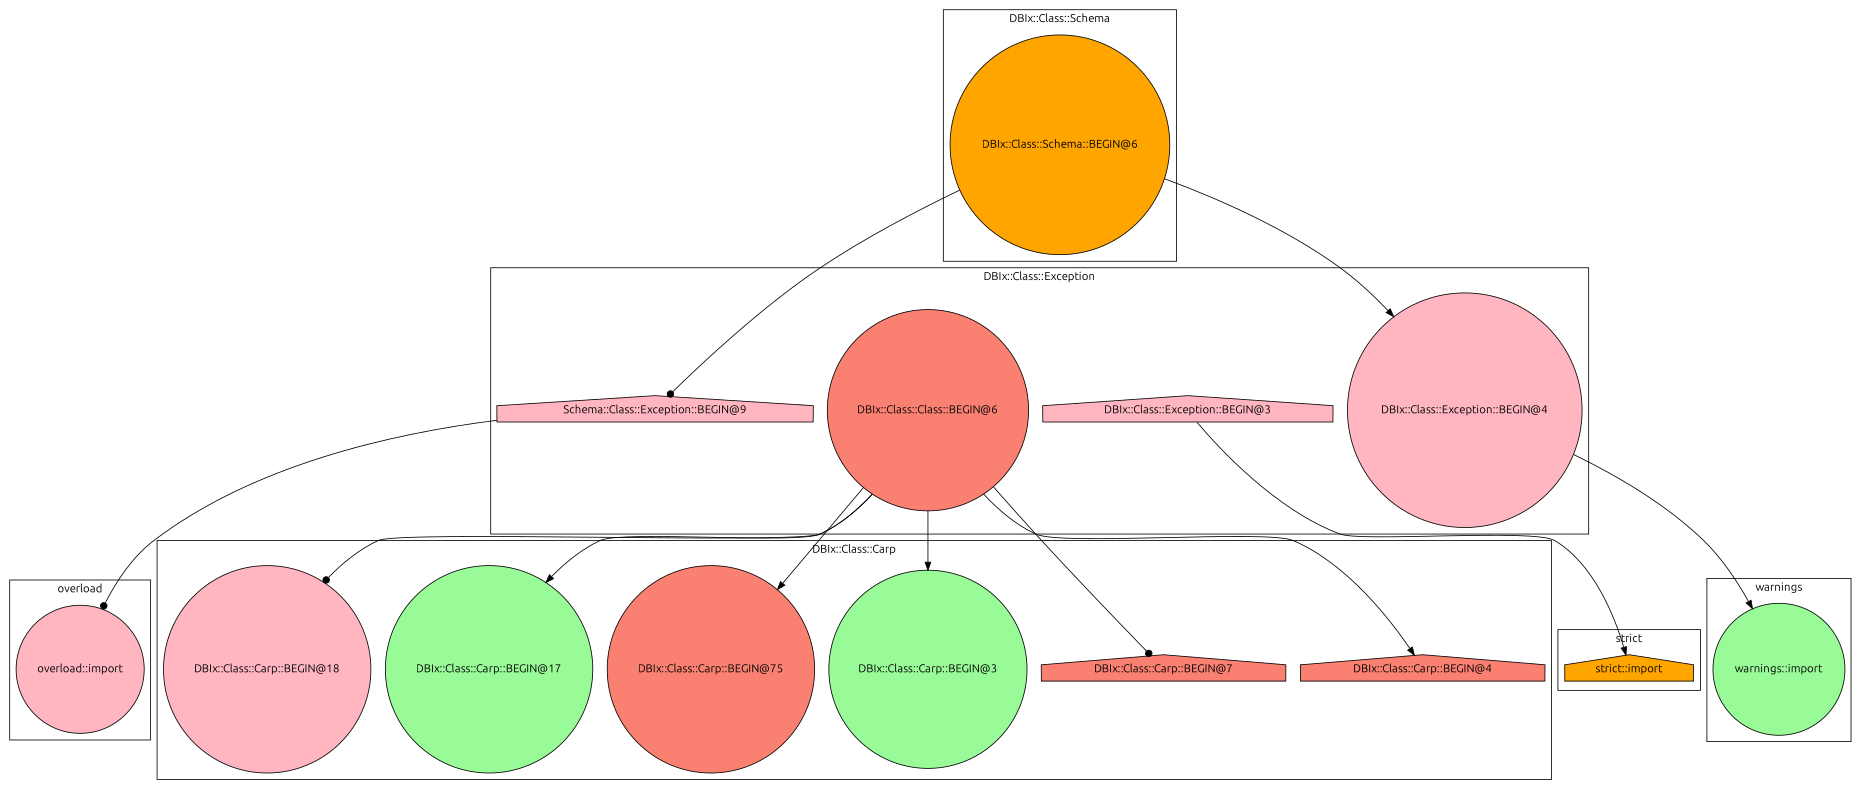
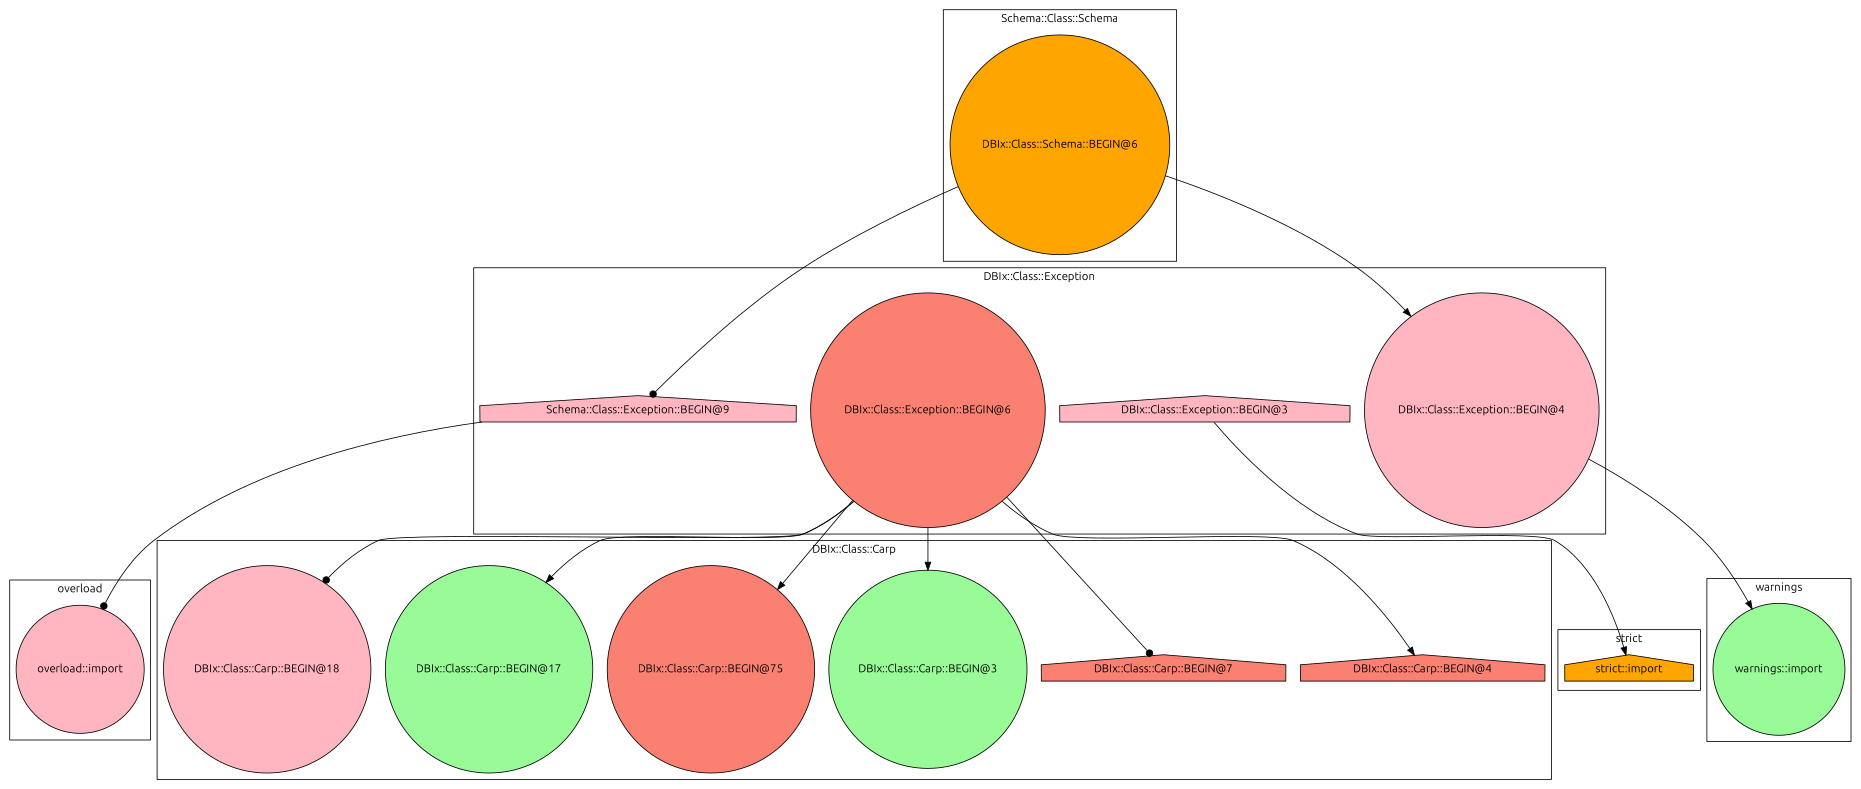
cluster "DBIx::Class::Schema": label "DBIx::Class::Schema" -> "Schema::Class::Schema"
node "DBIx::Class::Class::BEGIN@6": label "DBIx::Class::Class::BEGIN@6" -> "DBIx::Class::Exception::BEGIN@6"
